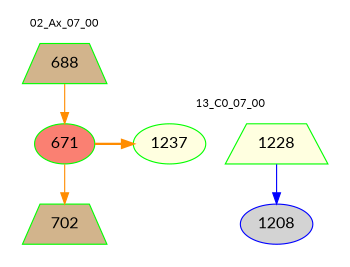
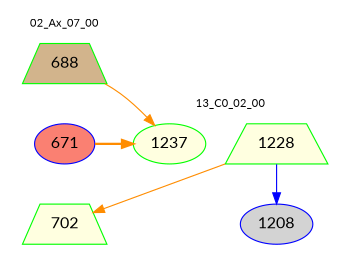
edge "688" -> "671": now "688" -> "1237"
cluster "13_C0_07_00": label "13_C0_07_00" -> "13_C0_02_00"
node "671": color green -> blue
edge "671" -> "702": now "1228" -> "702"
node "702": fillcolor tan -> lightyellow
